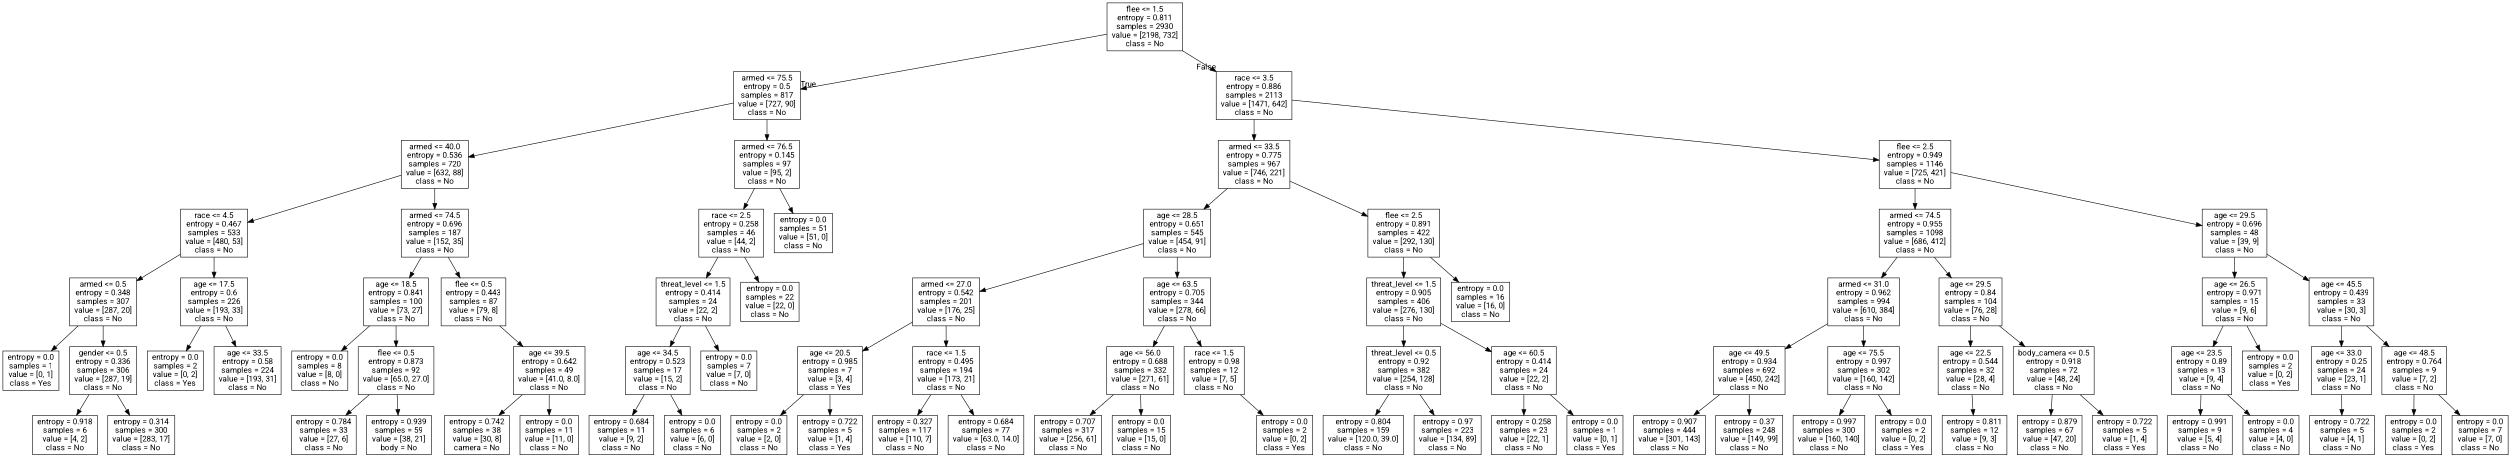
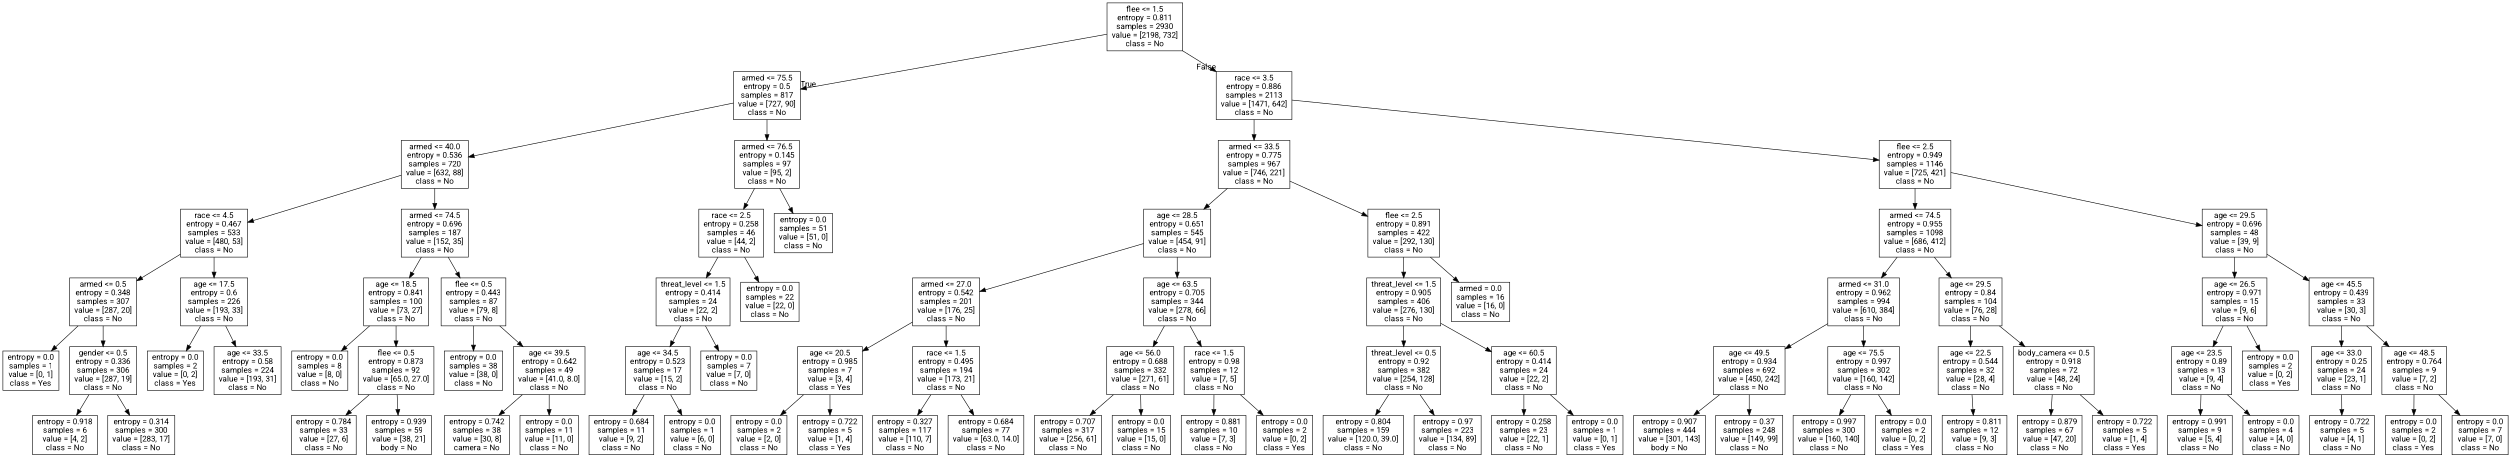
node "entropy = 0.0 samples = 16 value = [16, 0] class = No": label "entropy = 0.0 samples = 16 value = [16, 0] class = No" -> "armed = 0.0 samples = 16 value = [16, 0] class = No"
node "entropy = 0.0 samples = 38 value = [38, 0] class = No": added
node "entropy = 0.0 samples = 6 value = [6, 0] class = No": label "entropy = 0.0 samples = 6 value = [6, 0] class = No" -> "entropy = 0.0 samples = 1 value = [6, 0] class = No"
node "entropy = 0.881 samples = 10 value = [7, 3] class = No": added
node "entropy = 0.907 samples = 444 value = [301, 143] class = No": label "entropy = 0.907 samples = 444 value = [301, 143] class = No" -> "entropy = 0.907 samples = 444 value = [301, 143] body = No"
